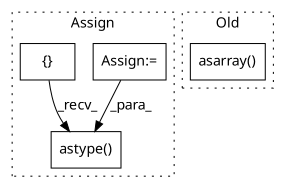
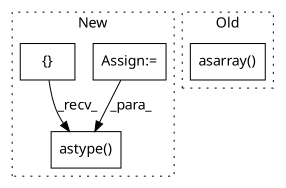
cluster "Assign": label "Assign" -> "New"
